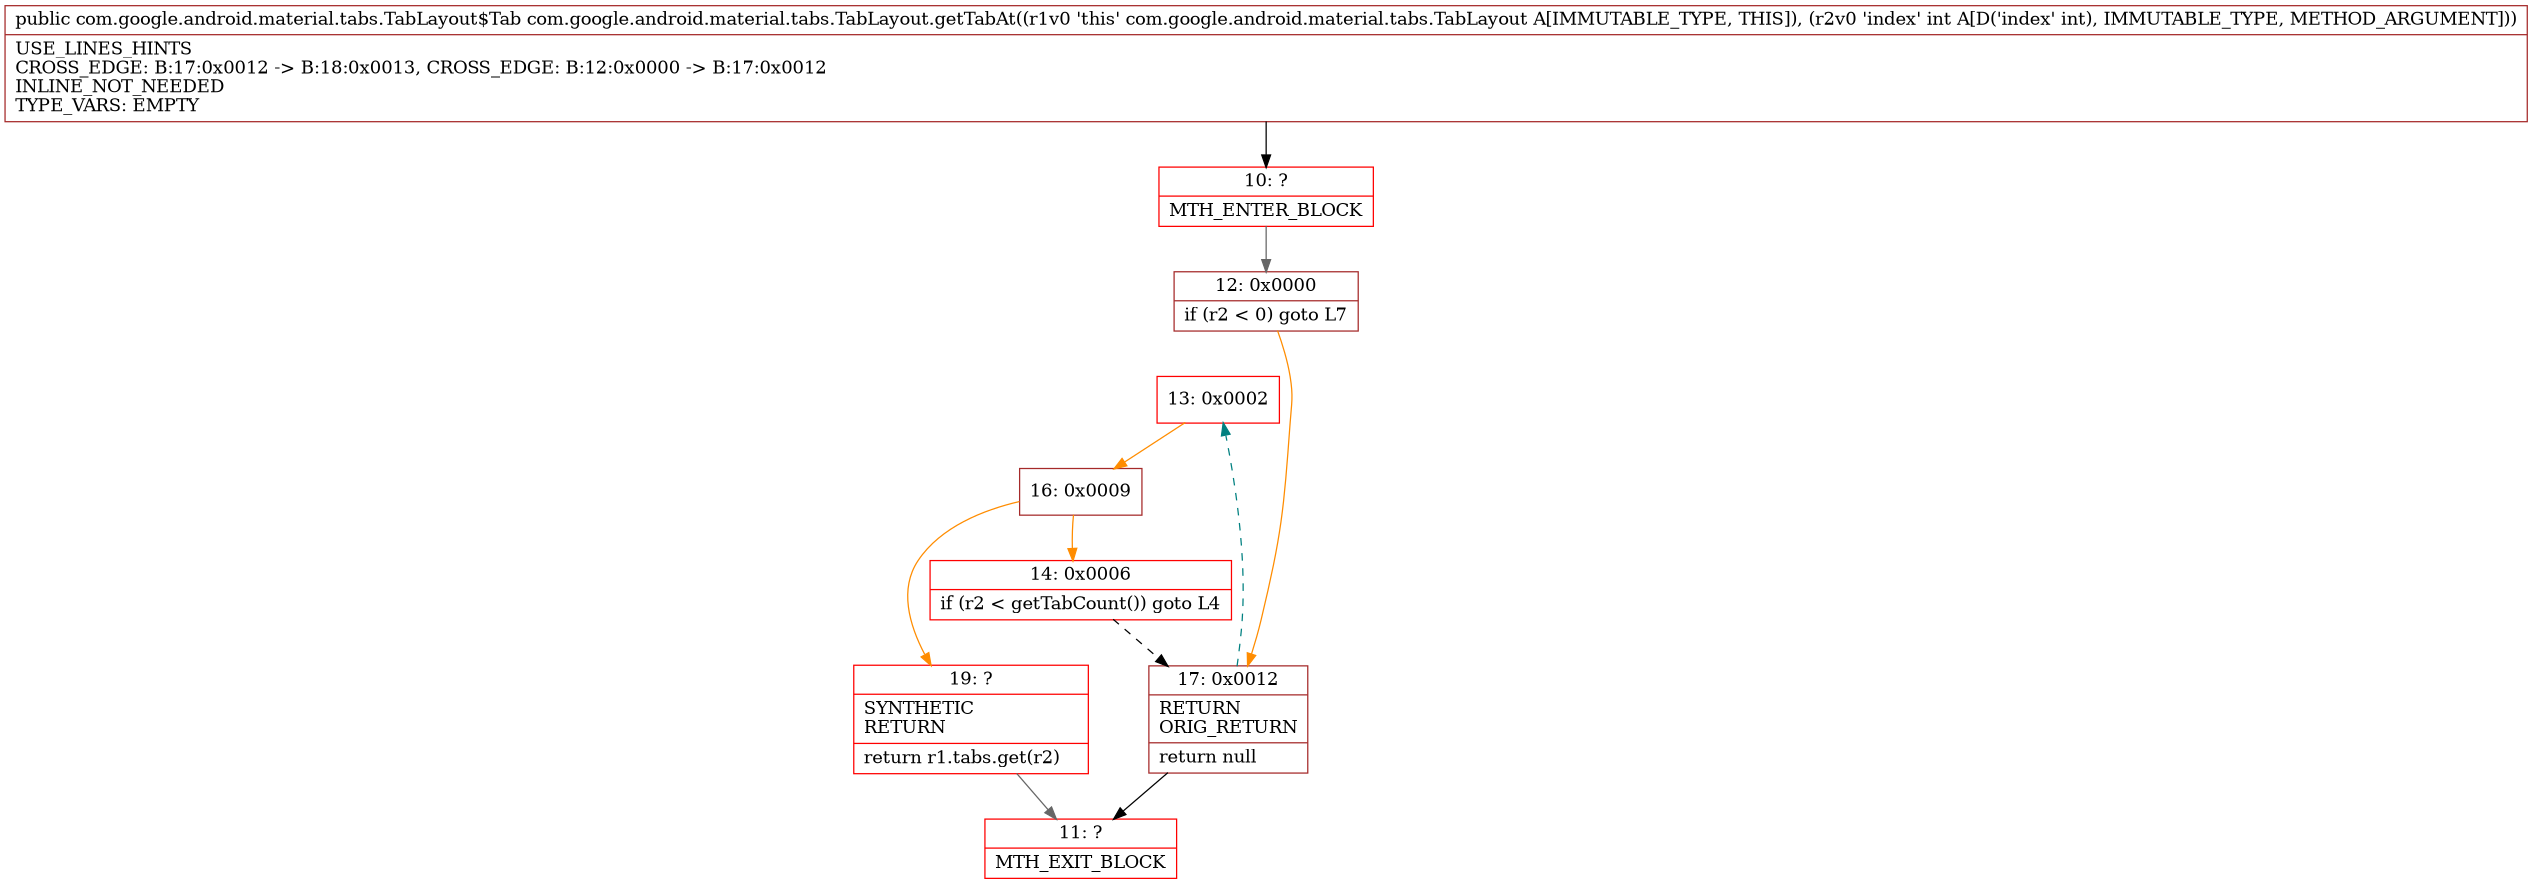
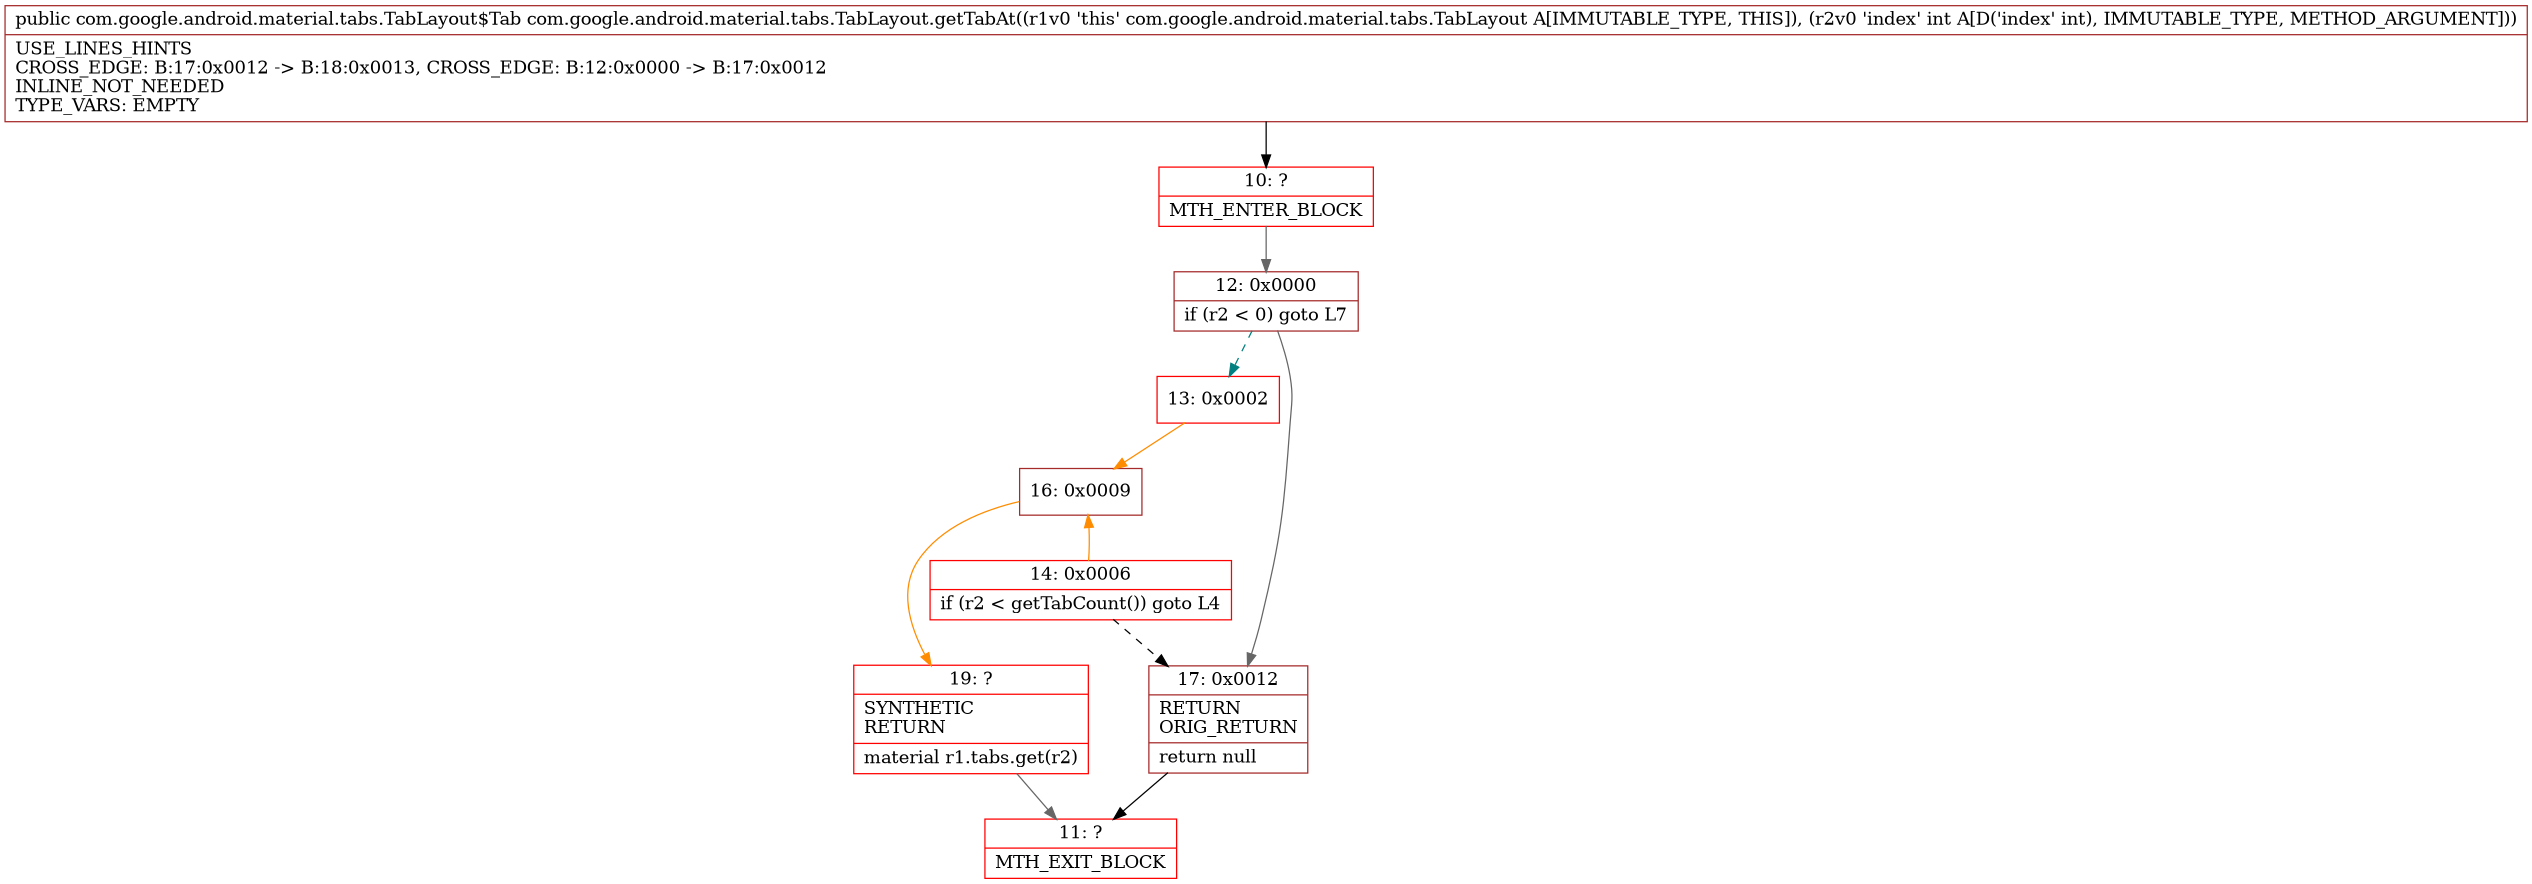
edge "12: 0x0000" -> "17: 0x0012": color darkorange -> gray40
edge "16: 0x0009" -> "14: 0x0006": reversed
edge "17: 0x0012" -> "13: 0x0002": now "12: 0x0000" -> "13: 0x0002"
node "19: ?": text "return r1.tabs.get(r2)" -> "material r1.tabs.get(r2)"
